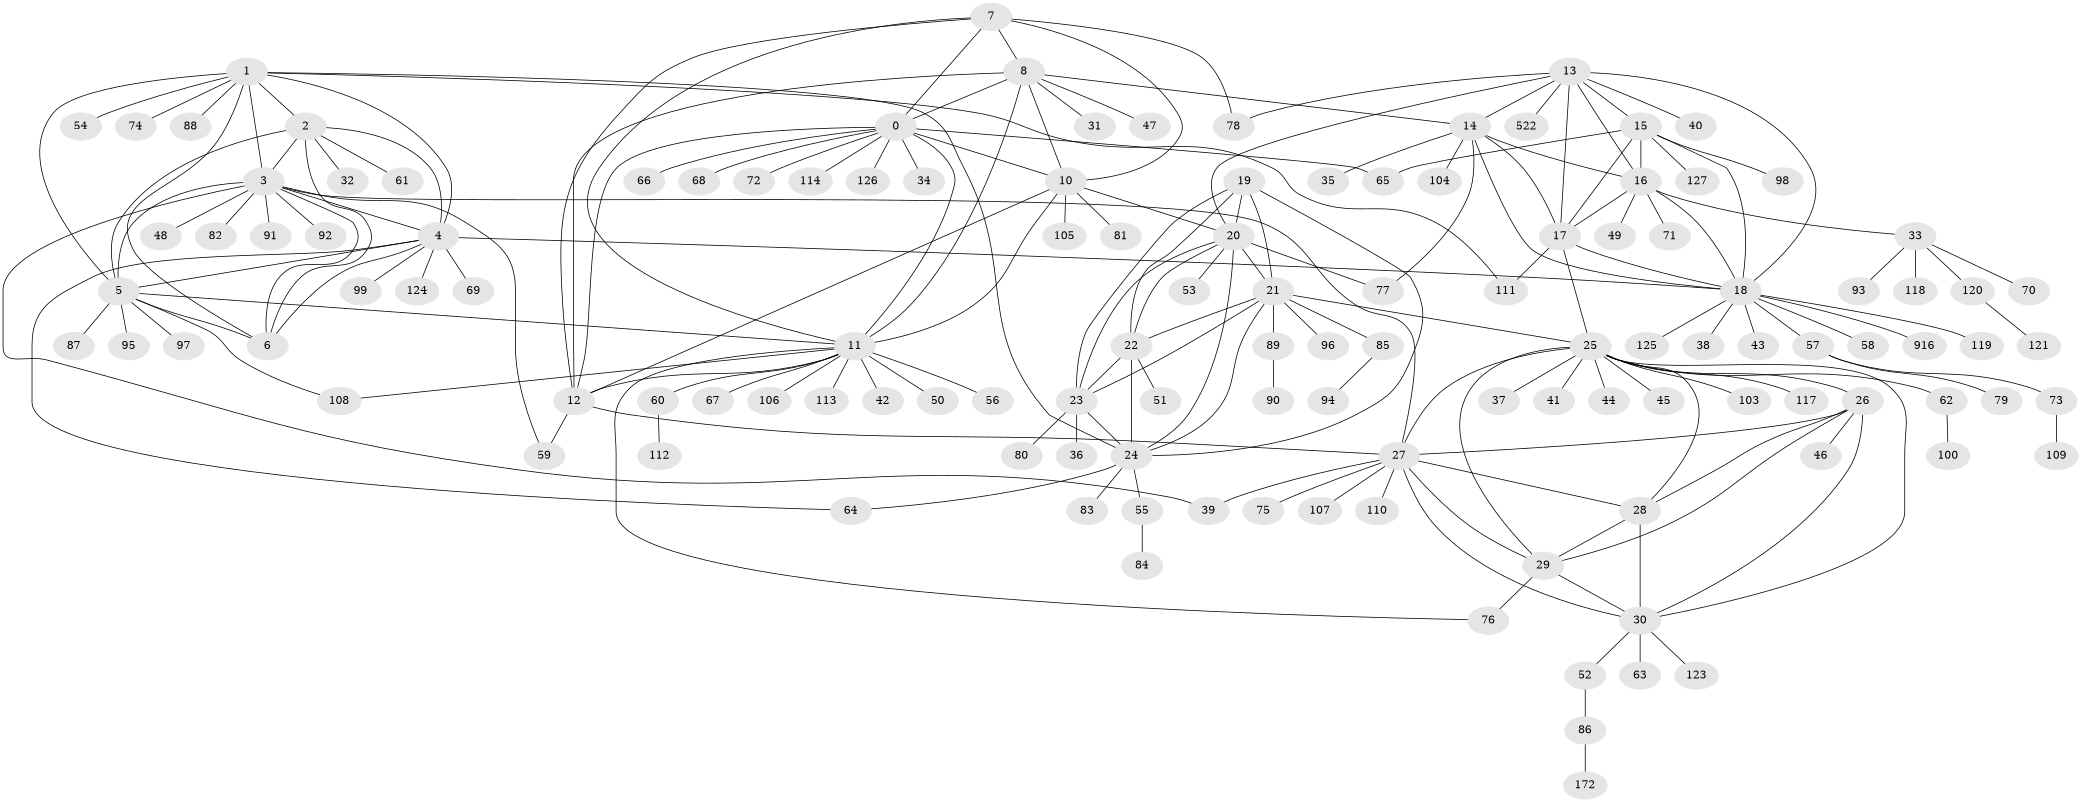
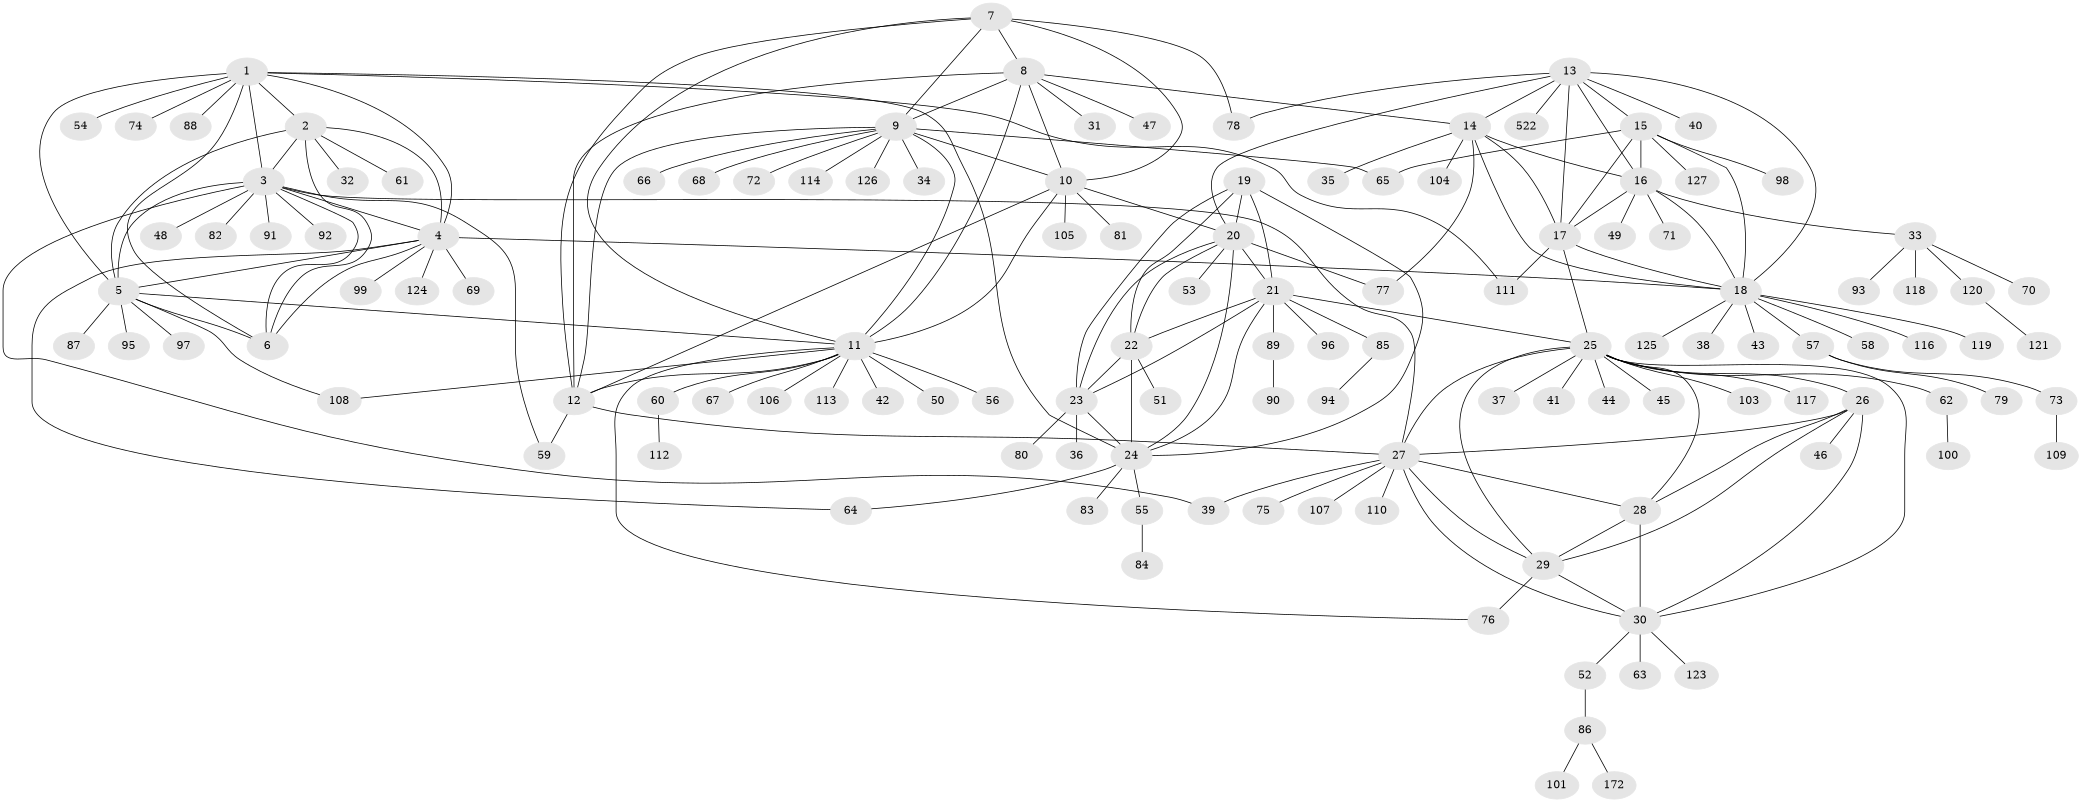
node "0": label "0" -> "9"
node "916": label "916" -> "116"
node "101": added
